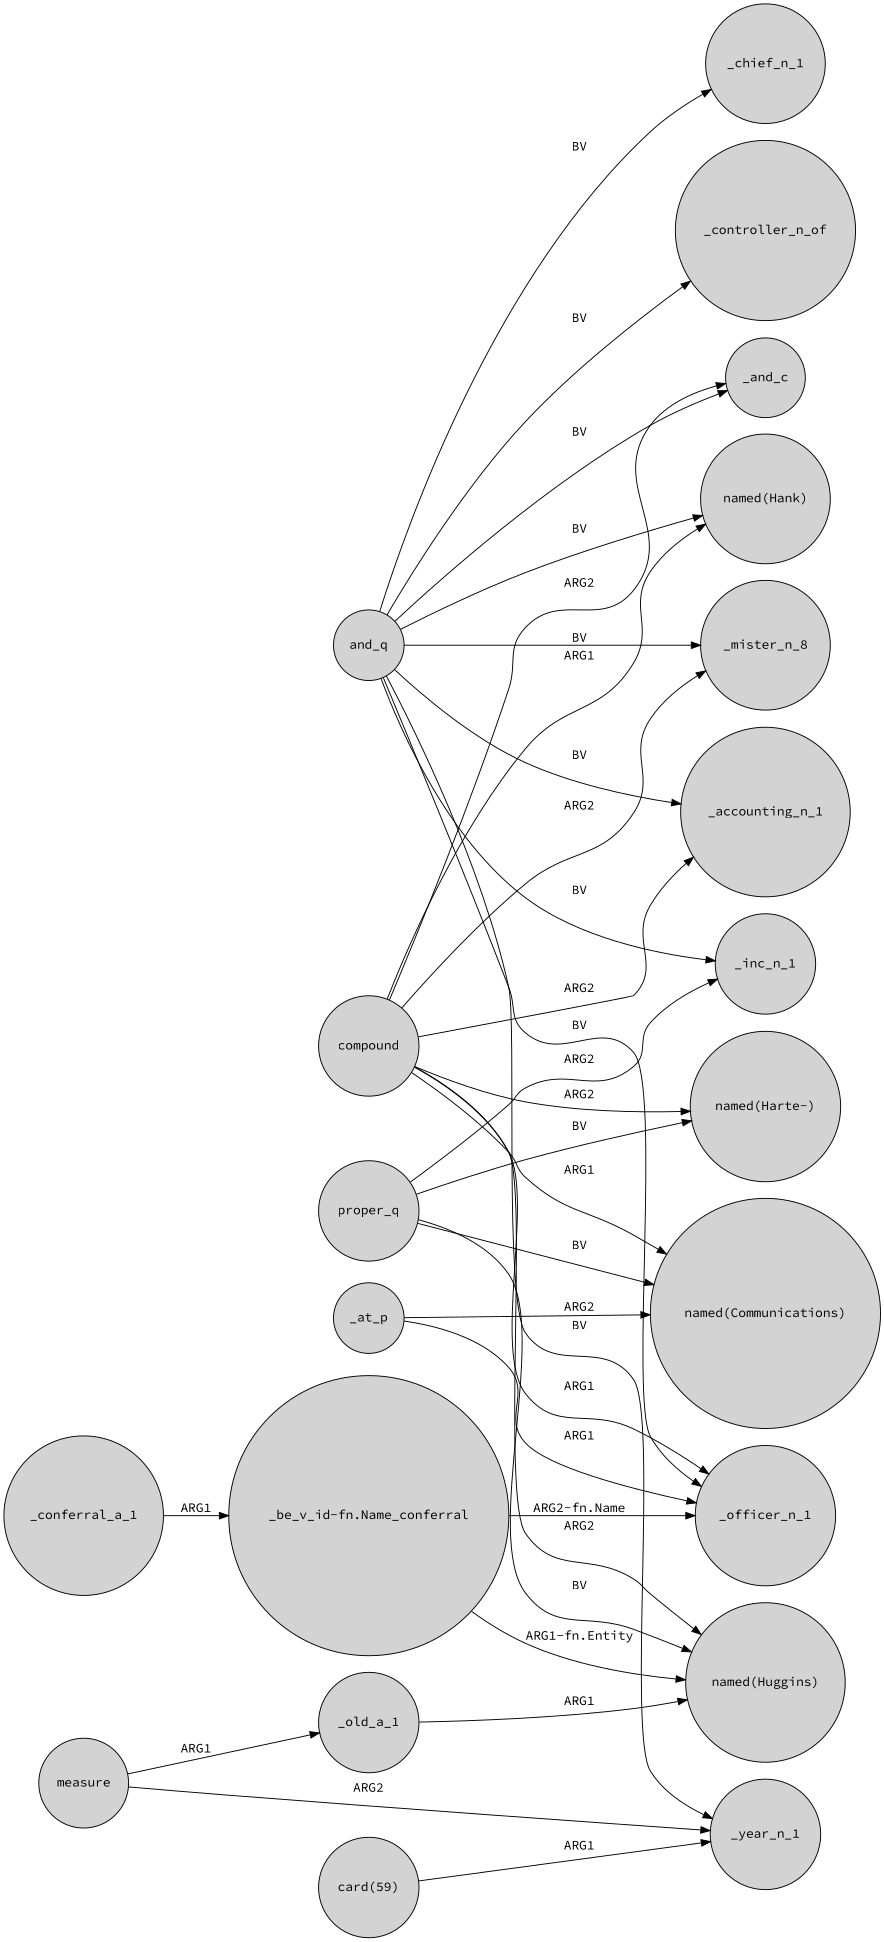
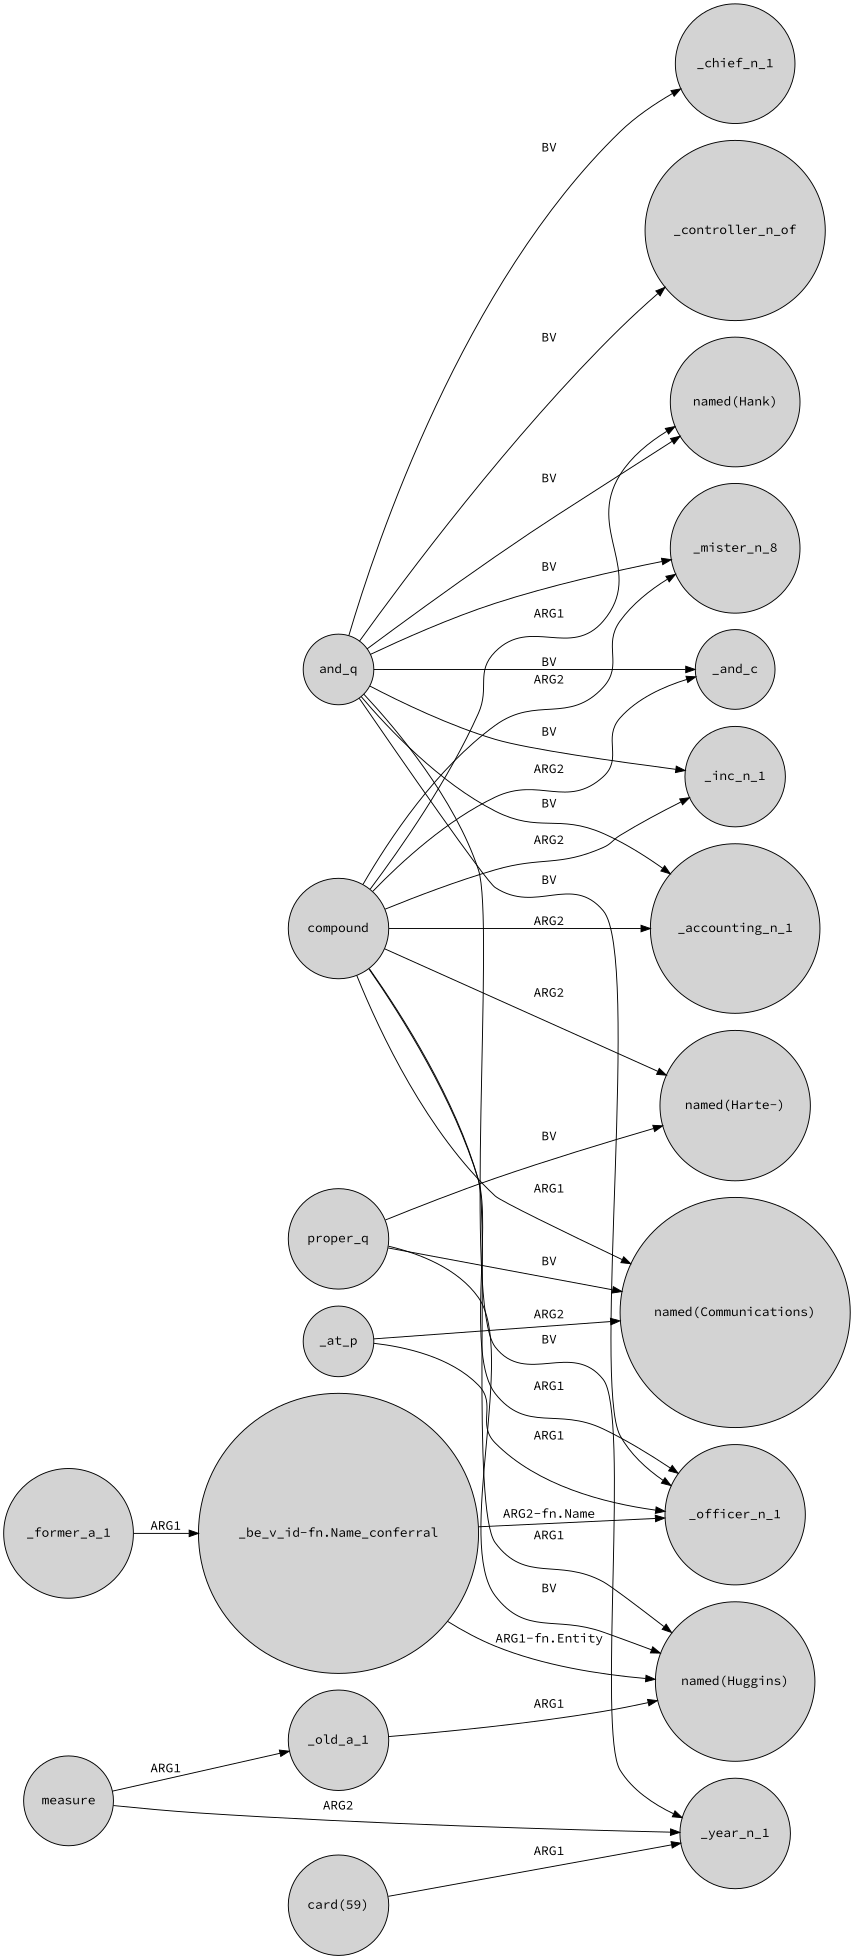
edge "proper_q" -> "_inc_n_1": now "compound" -> "_inc_n_1"
node "_conferral_a_1": label "_conferral_a_1" -> "_former_a_1"
edge "compound" -> "named(Huggins)": label "ARG2" -> "ARG1"
